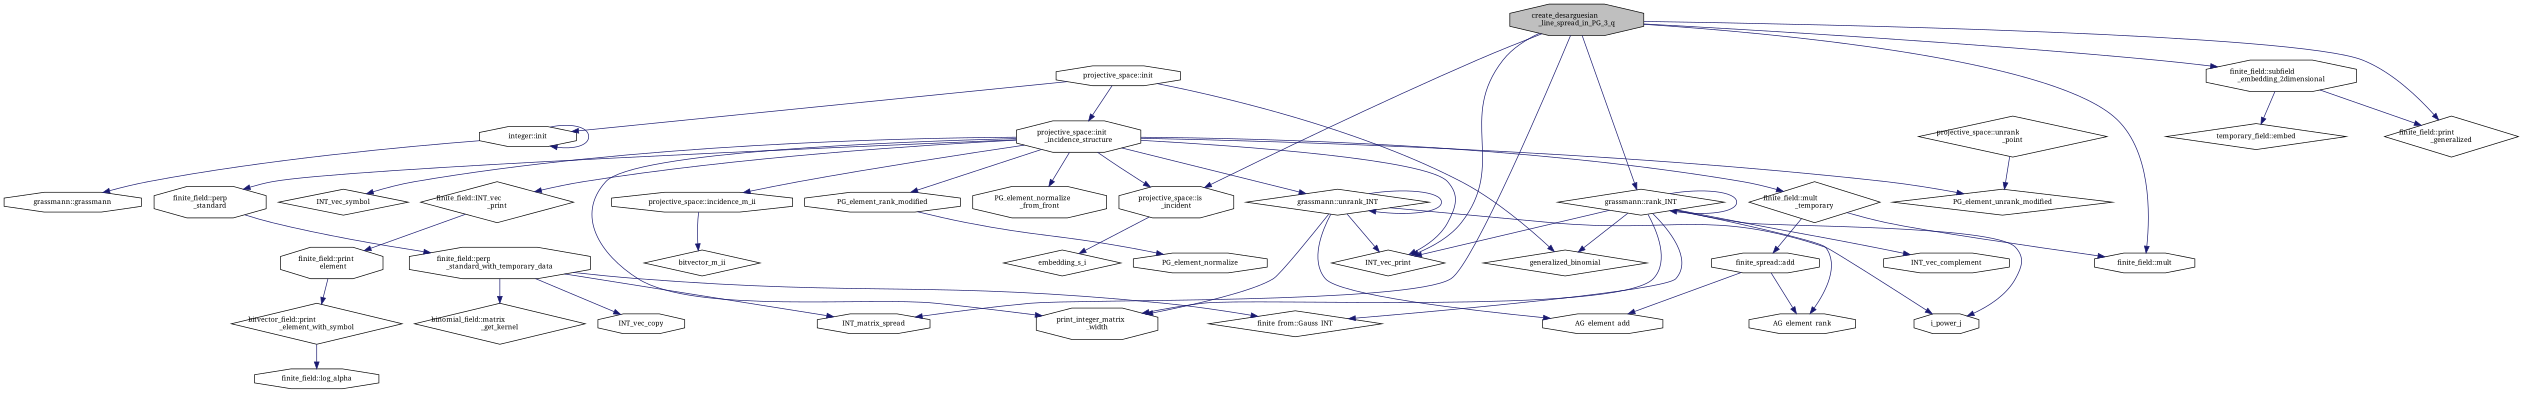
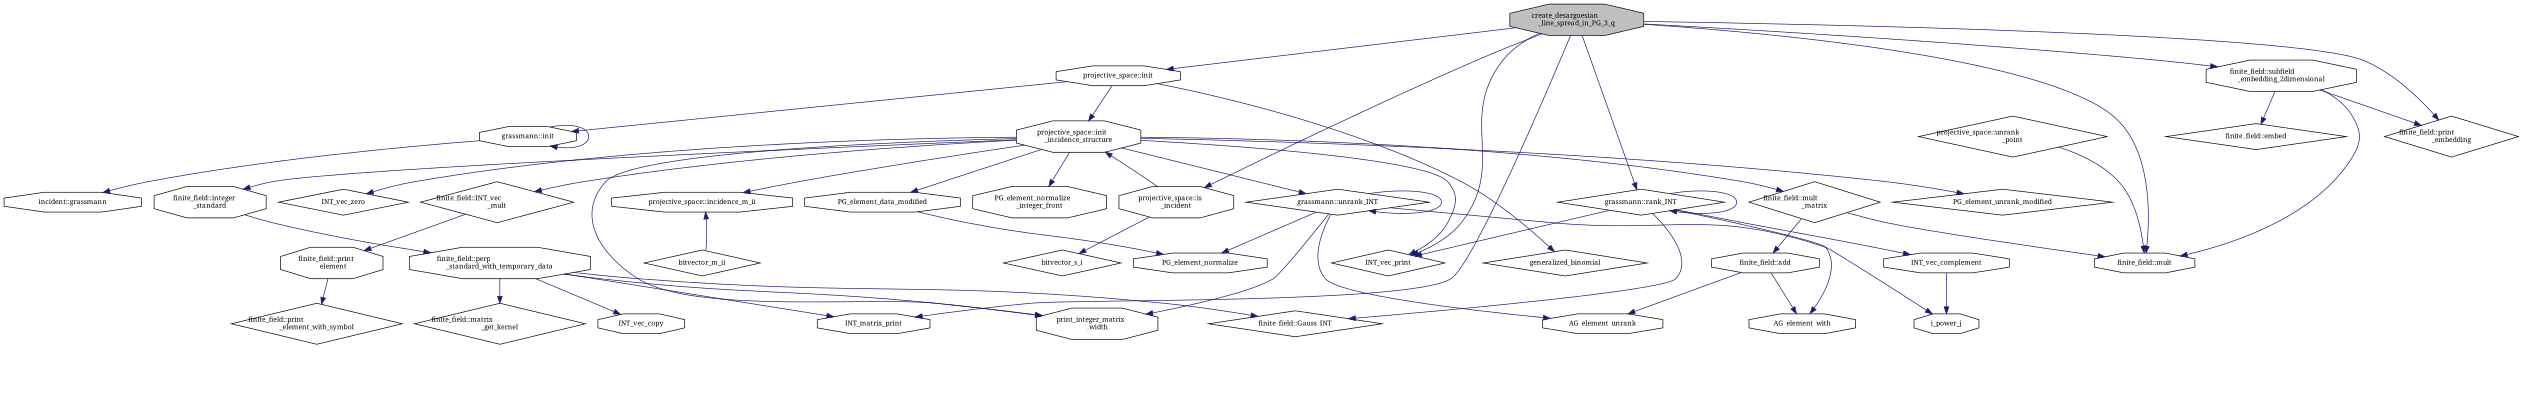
edge "create_desarguesian _line_spread_in_PG_3_q" -> "projective_space::init": added
node "integer::init": label "integer::init" -> "grassmann::init"
node "temporary_field::embed": label "temporary_field::embed" -> "finite_field::embed"
node "finite_field::print _generalized": label "finite_field::print _generalized" -> "finite_field::print _embedding"
edge "projective_space::init _incidence_structure" -> "projective_space::is _incident": reversed
edge "projective_space::unrank _point" -> "PG_element_unrank_modified": now "projective_space::unrank _point" -> "finite_field::mult"
edge "finite_field::subfield _embedding_2dimensional" -> "finite_field::mult": added
node "grassmann::grassmann": label "grassmann::grassmann" -> "incident::grassmann"
node "finite_field::perp _standard": label "finite_field::perp _standard" -> "finite_field::integer _standard"
node "INT_vec_symbol": label "INT_vec_symbol" -> "INT_vec_zero"
node "finite_field::INT_vec _print": label "finite_field::INT_vec _print" -> "finite_field::INT_vec _mult"
node "PG_element_rank_modified": label "PG_element_rank_modified" -> "PG_element_data_modified"
node "PG_element_normalize _from_front": label "PG_element_normalize _from_front" -> "PG_element_normalize _integer_front"
node "finite_field::mult _temporary": label "finite_field::mult _temporary" -> "finite_field::mult _matrix"
edge "projective_space::incidence_m_ii" -> "bitvector_m_ii": reversed
edge "grassmann::rank_INT" -> "i_power_j": now "INT_vec_complement" -> "i_power_j"
edge "grassmann::unrank_INT" -> "INT_vec_print": now "grassmann::unrank_INT" -> "PG_element_normalize"
edge "grassmann::rank_INT" -> "generalized_binomial": removed
node "embedding_s_i": label "embedding_s_i" -> "bitvector_s_i"
node "finite_spread::add": label "finite_spread::add" -> "finite_field::add"
edge "grassmann::rank_INT" -> "print_integer_matrix _width": now "finite_field::perp _standard_with_temporary_data" -> "print_integer_matrix _width"
node "bitvector_field::print _element_with_symbol": label "bitvector_field::print _element_with_symbol" -> "finite_field::print _element_with_symbol"
node "binomial_field::matrix _get_kernel": label "binomial_field::matrix _get_kernel" -> "finite_field::matrix _get_kernel"
node "INT_matrix_spread": label "INT_matrix_spread" -> "INT_matrix_print"
node "finite_from::Gauss_INT": label "finite_from::Gauss_INT" -> "finite_field::Gauss_INT"
node "AG_element_add": label "AG_element_add" -> "AG_element_unrank"
node "AG_element_rank": label "AG_element_rank" -> "AG_element_with"
node "finite_field::log_alpha": removed
